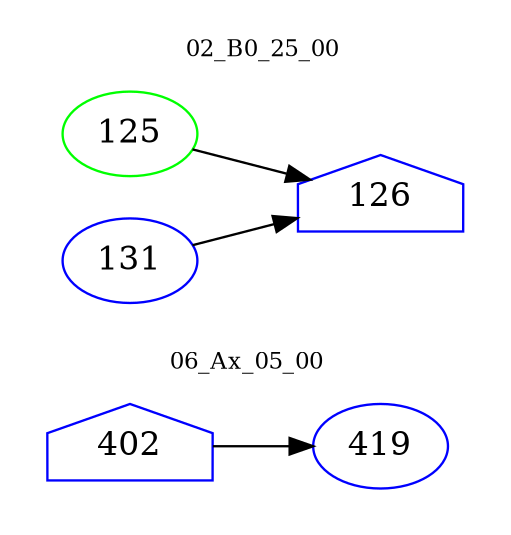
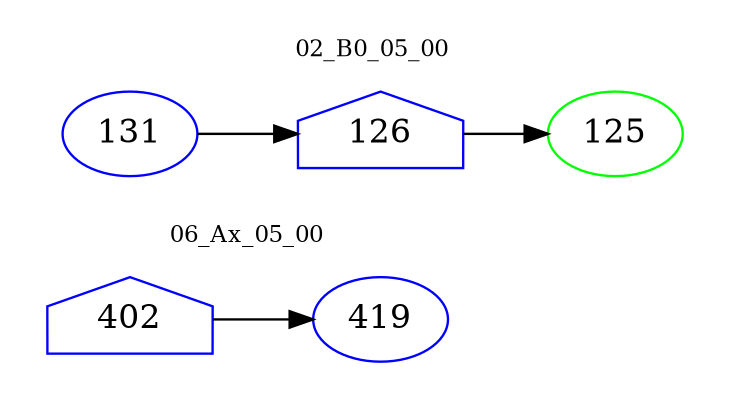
cluster "02_B0_25_00": label "02_B0_25_00" -> "02_B0_05_00"
edge "125" -> "126": reversed
